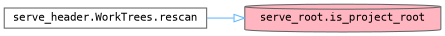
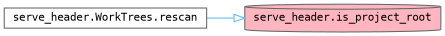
node "serve_root.is_project_root": label "serve_root.is_project_root" -> "serve_header.is_project_root"
